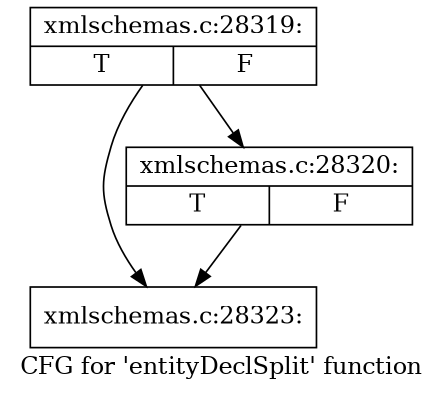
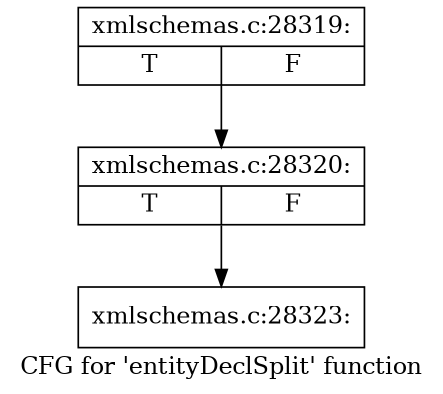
edge "xmlschemas.c:28319:" -> "xmlschemas.c:28323:": removed
